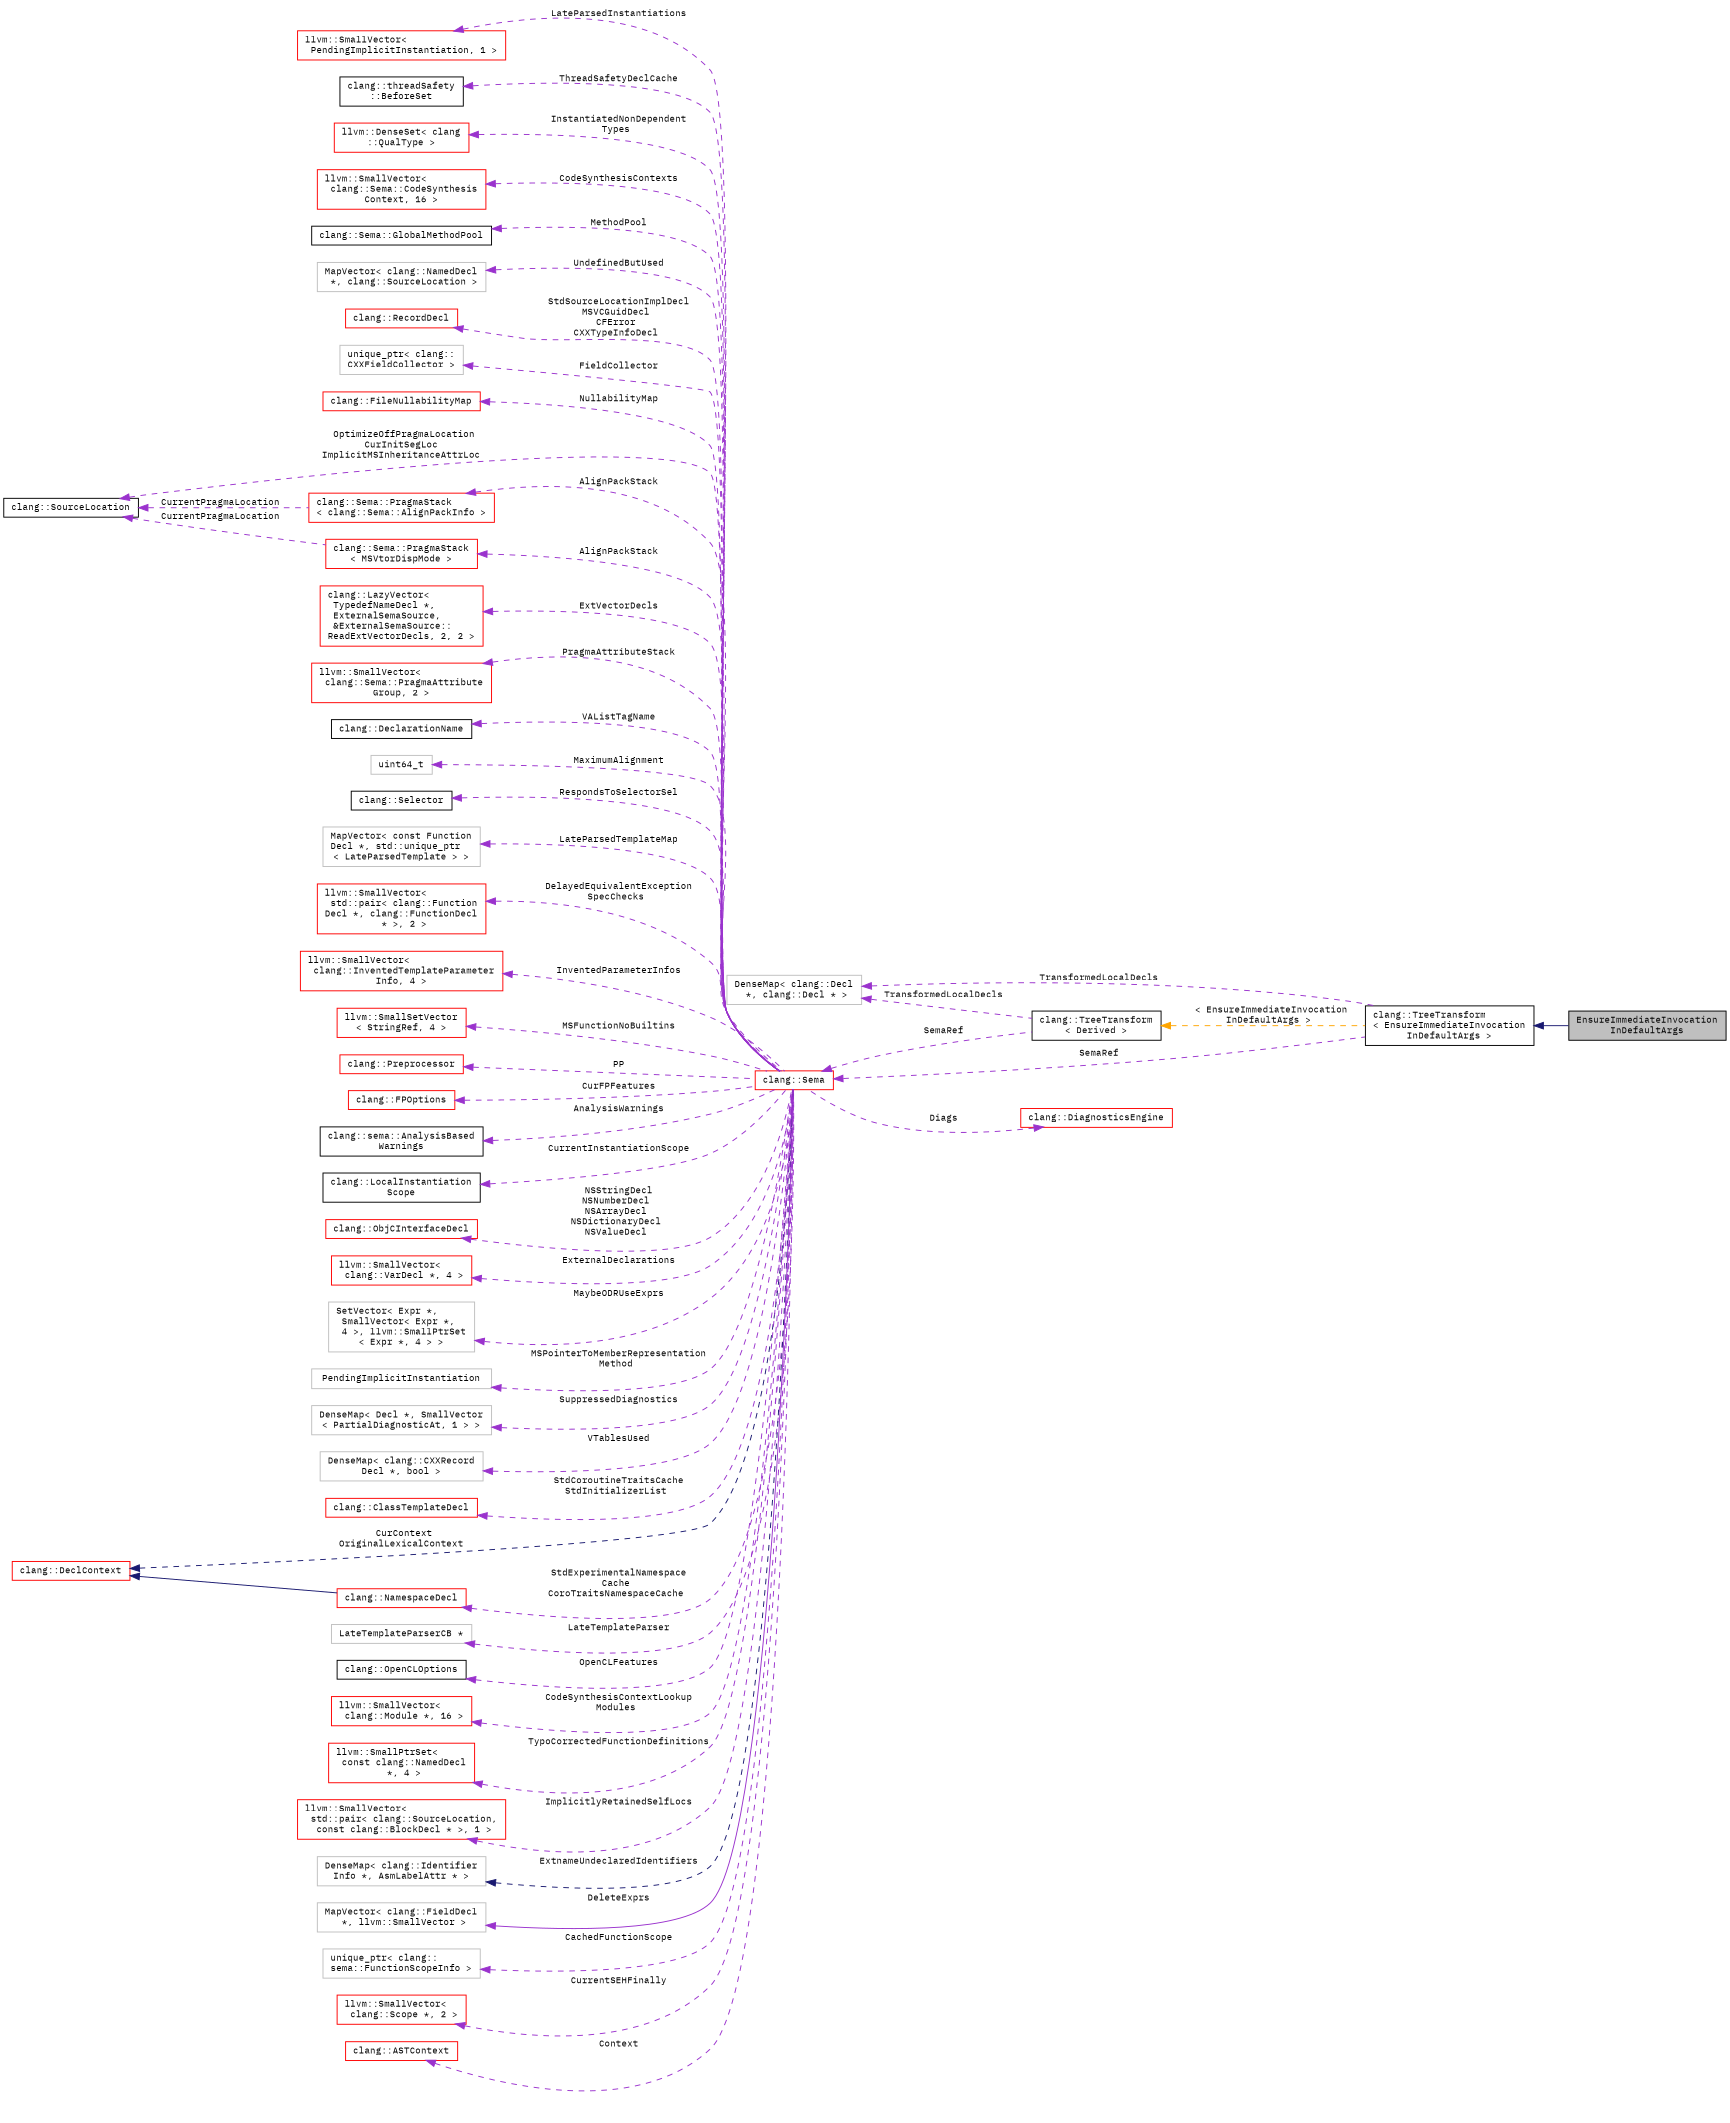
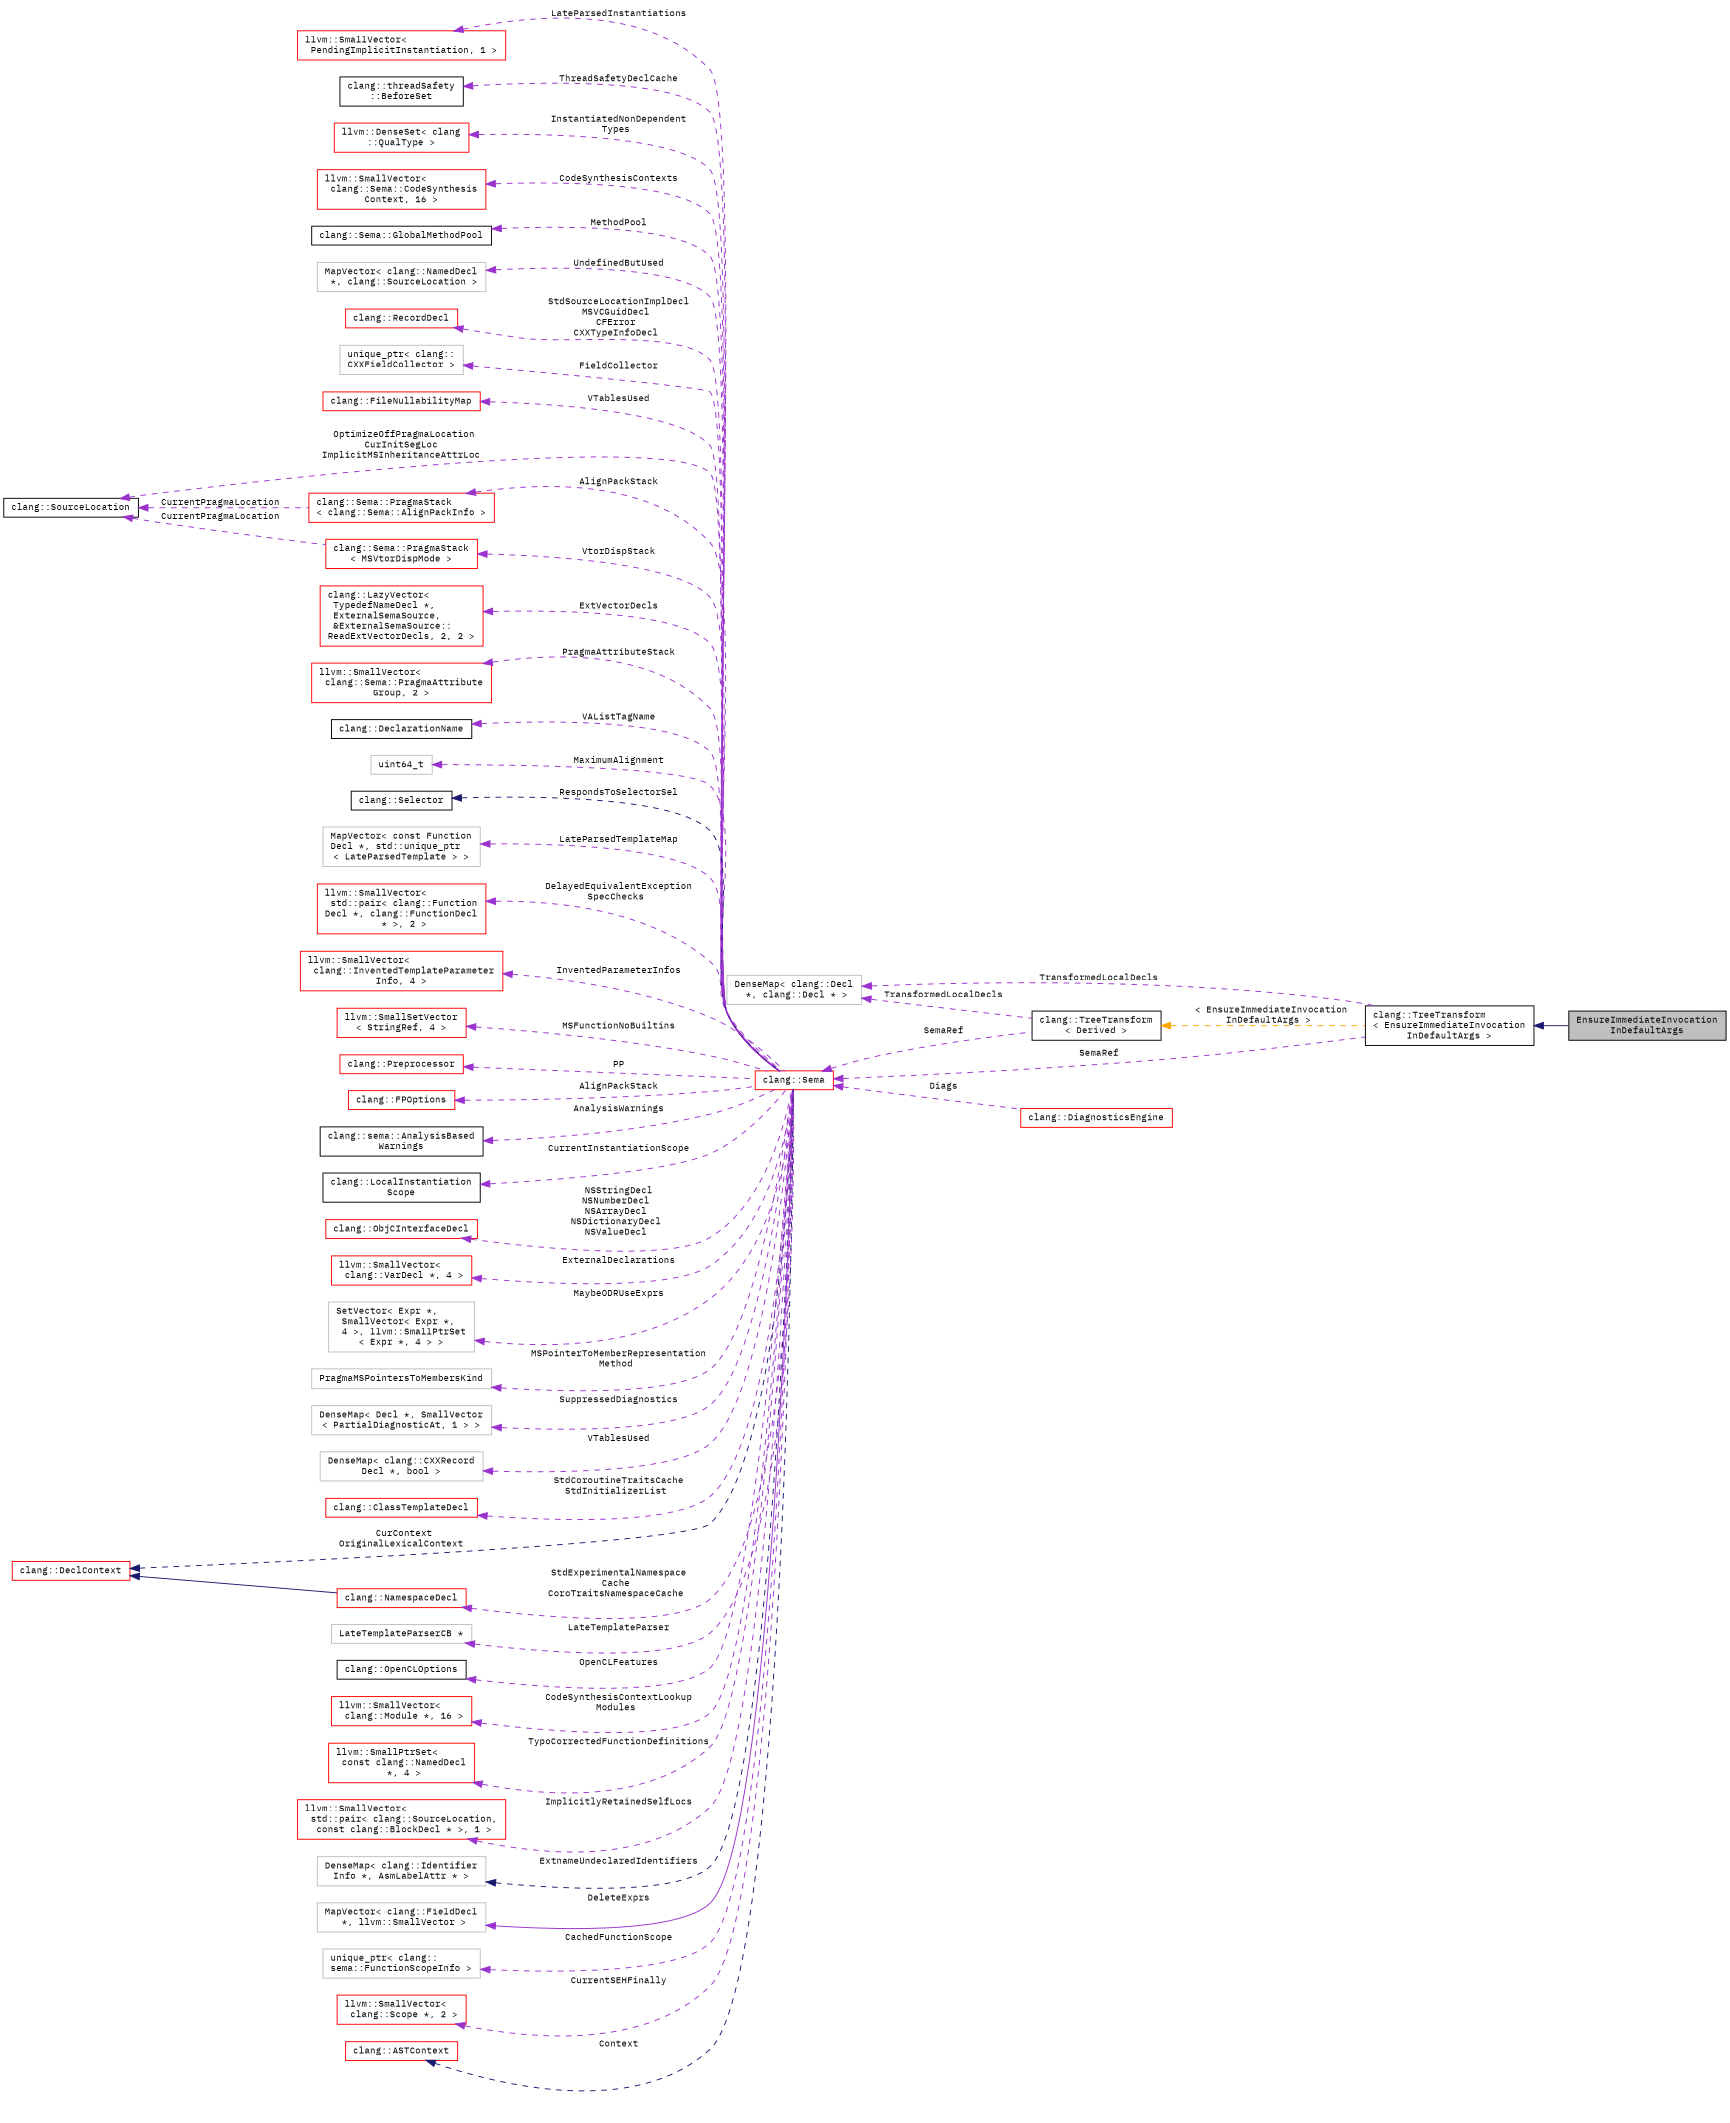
edge "clang::Sema" -> "clang::FileNullabilityMap": label " NullabilityMap" -> " VTablesUsed"
edge "clang::Sema" -> "clang::Sema::PragmaStack < MSVtorDispMode >": label " AlignPackStack" -> " VtorDispStack"
edge "clang::Sema" -> "clang::Selector": color darkorchid3 -> midnightblue
edge "clang::Sema" -> "clang::FPOptions": label " CurFPFeatures" -> " AlignPackStack"
edge "clang::Sema" -> "clang::DiagnosticsEngine": reversed
node "PendingImplicitInstantiation": label "PendingImplicitInstantiation" -> "PragmaMSPointersToMembersKind"
edge "clang::Sema" -> "clang::ASTContext": color darkorchid3 -> midnightblue
